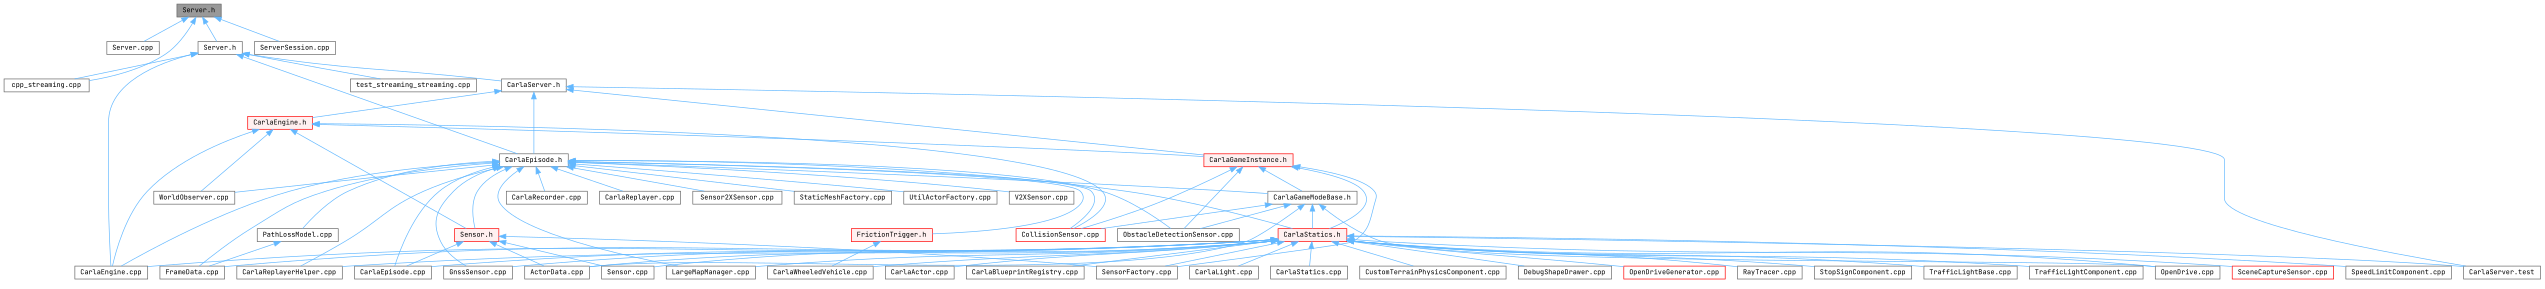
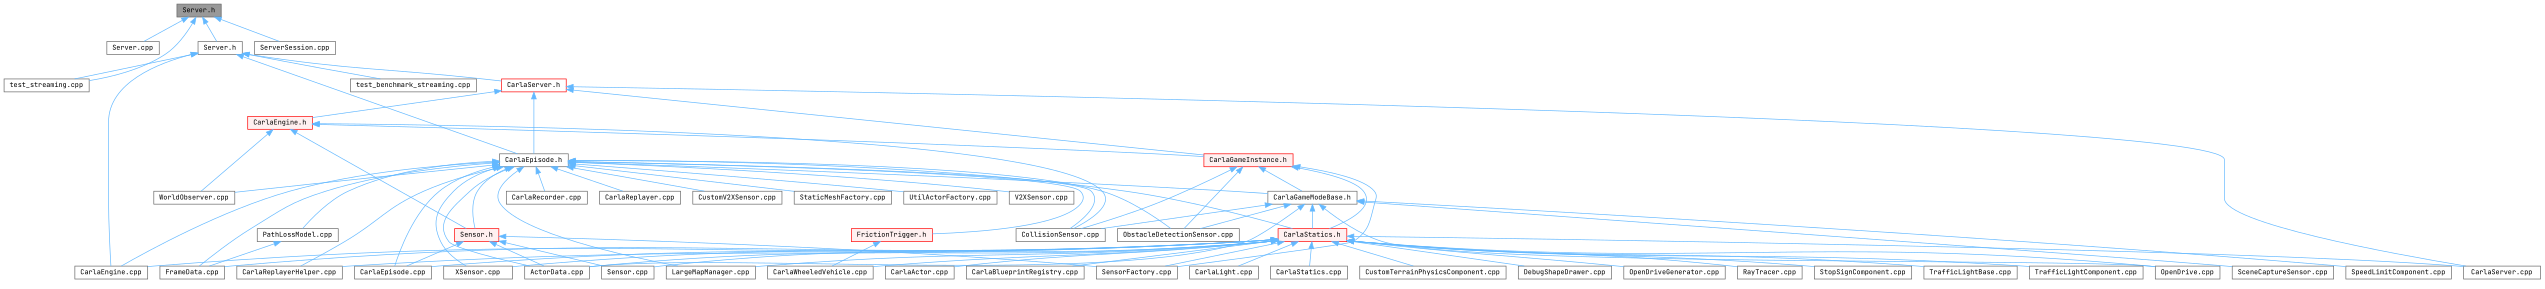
node "cpp_streaming.cpp": label "cpp_streaming.cpp" -> "test_streaming.cpp"
node "test_streaming_streaming.cpp": label "test_streaming_streaming.cpp" -> "test_benchmark_streaming.cpp"
node "CarlaServer.h": color grey40 -> red
edge "CarlaEngine.cpp" -> "CarlaEngine.h": removed
node "Sensor2XSensor.cpp": label "Sensor2XSensor.cpp" -> "CustomV2XSensor.cpp"
edge "ActorData.cpp" -> "CarlaEpisode.h": added
node "CollisionSensor.cpp": color red -> grey40
edge "SpeedLimitComponent.cpp" -> "CarlaStatics.h": now "SpeedLimitComponent.cpp" -> "CarlaGameModeBase.h"
edge "SceneCaptureSensor.cpp" -> "CarlaStatics.h": now "SceneCaptureSensor.cpp" -> "CarlaGameModeBase.h"
node "GnssSensor.cpp": label "GnssSensor.cpp" -> "XSensor.cpp"
node "OpenDriveGenerator.cpp": color red -> grey40
node "SceneCaptureSensor.cpp": color red -> grey40
node "CarlaServer.test": label "CarlaServer.test" -> "CarlaServer.cpp"
